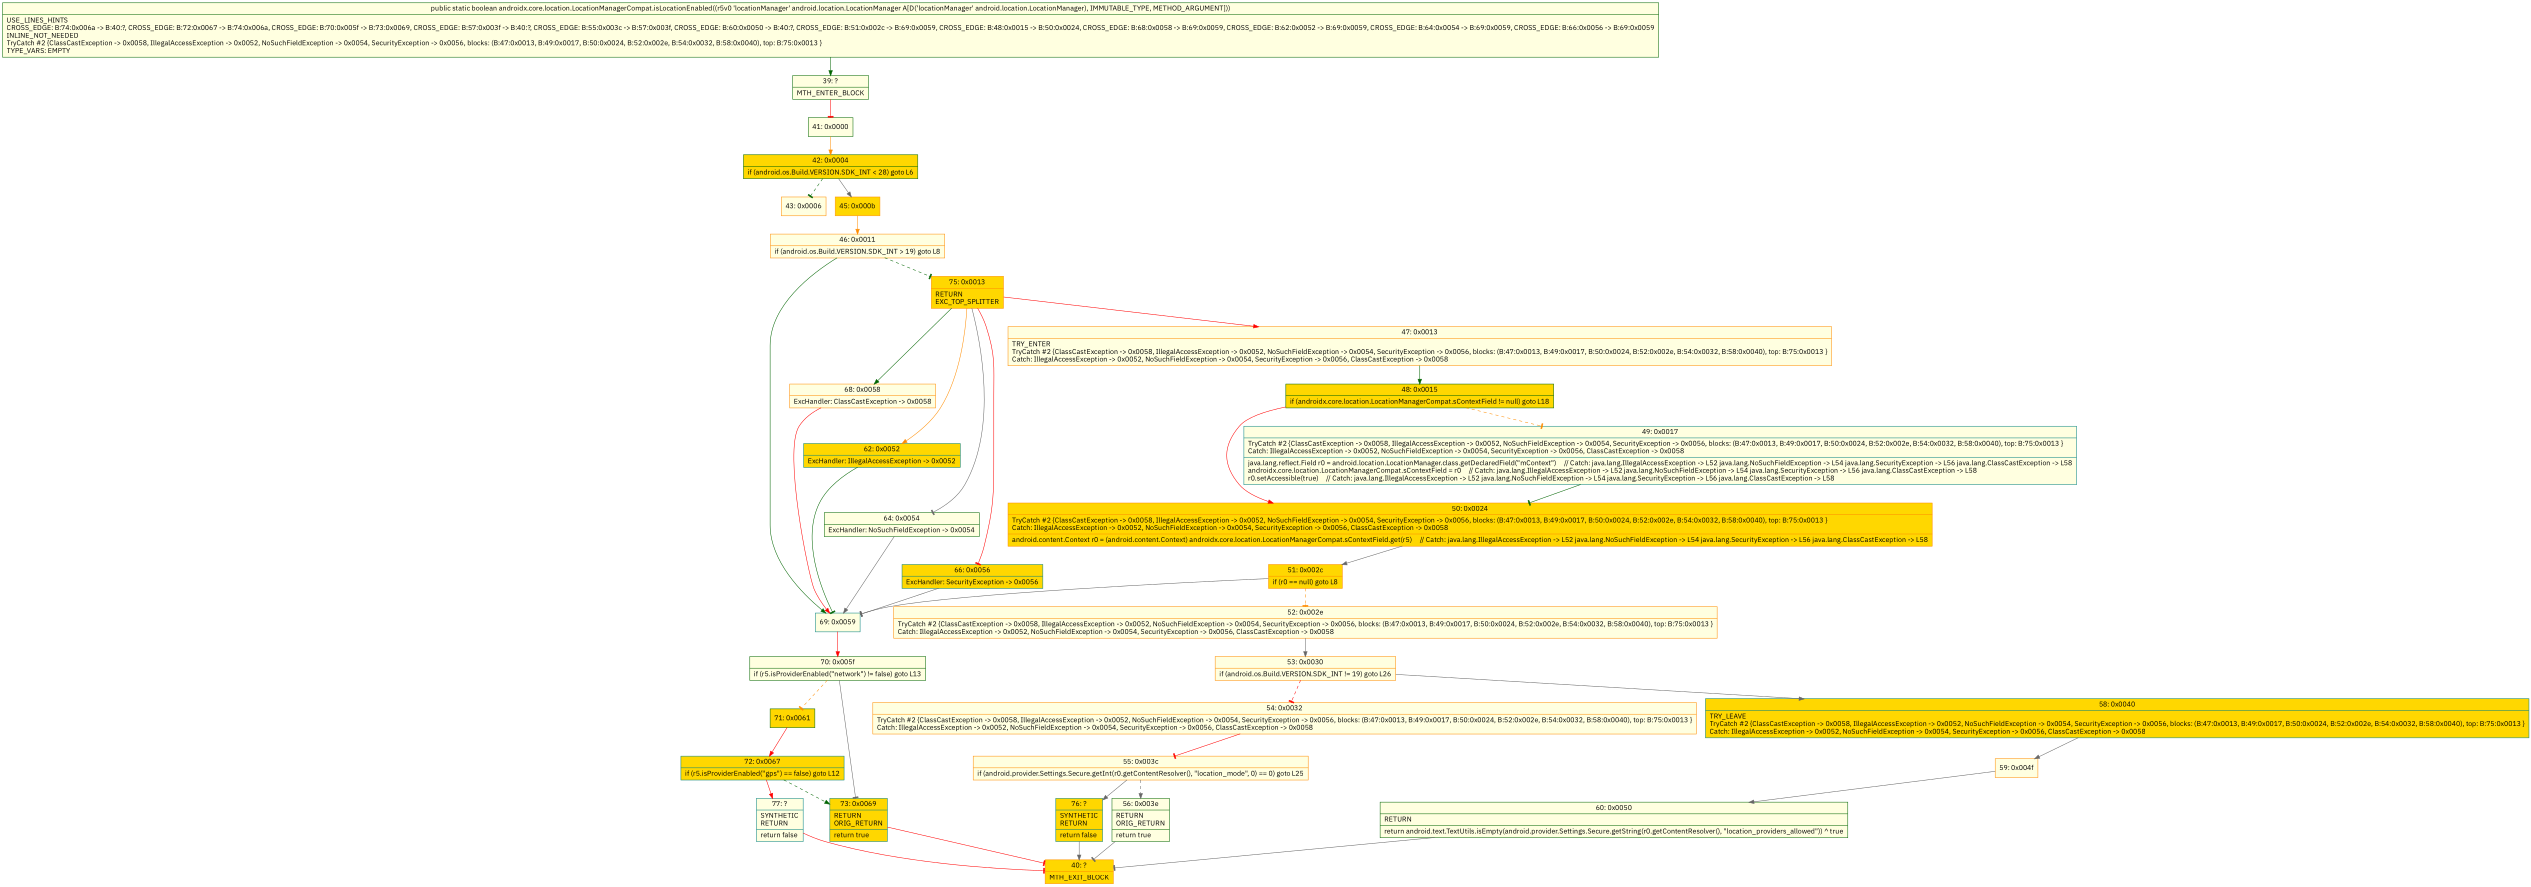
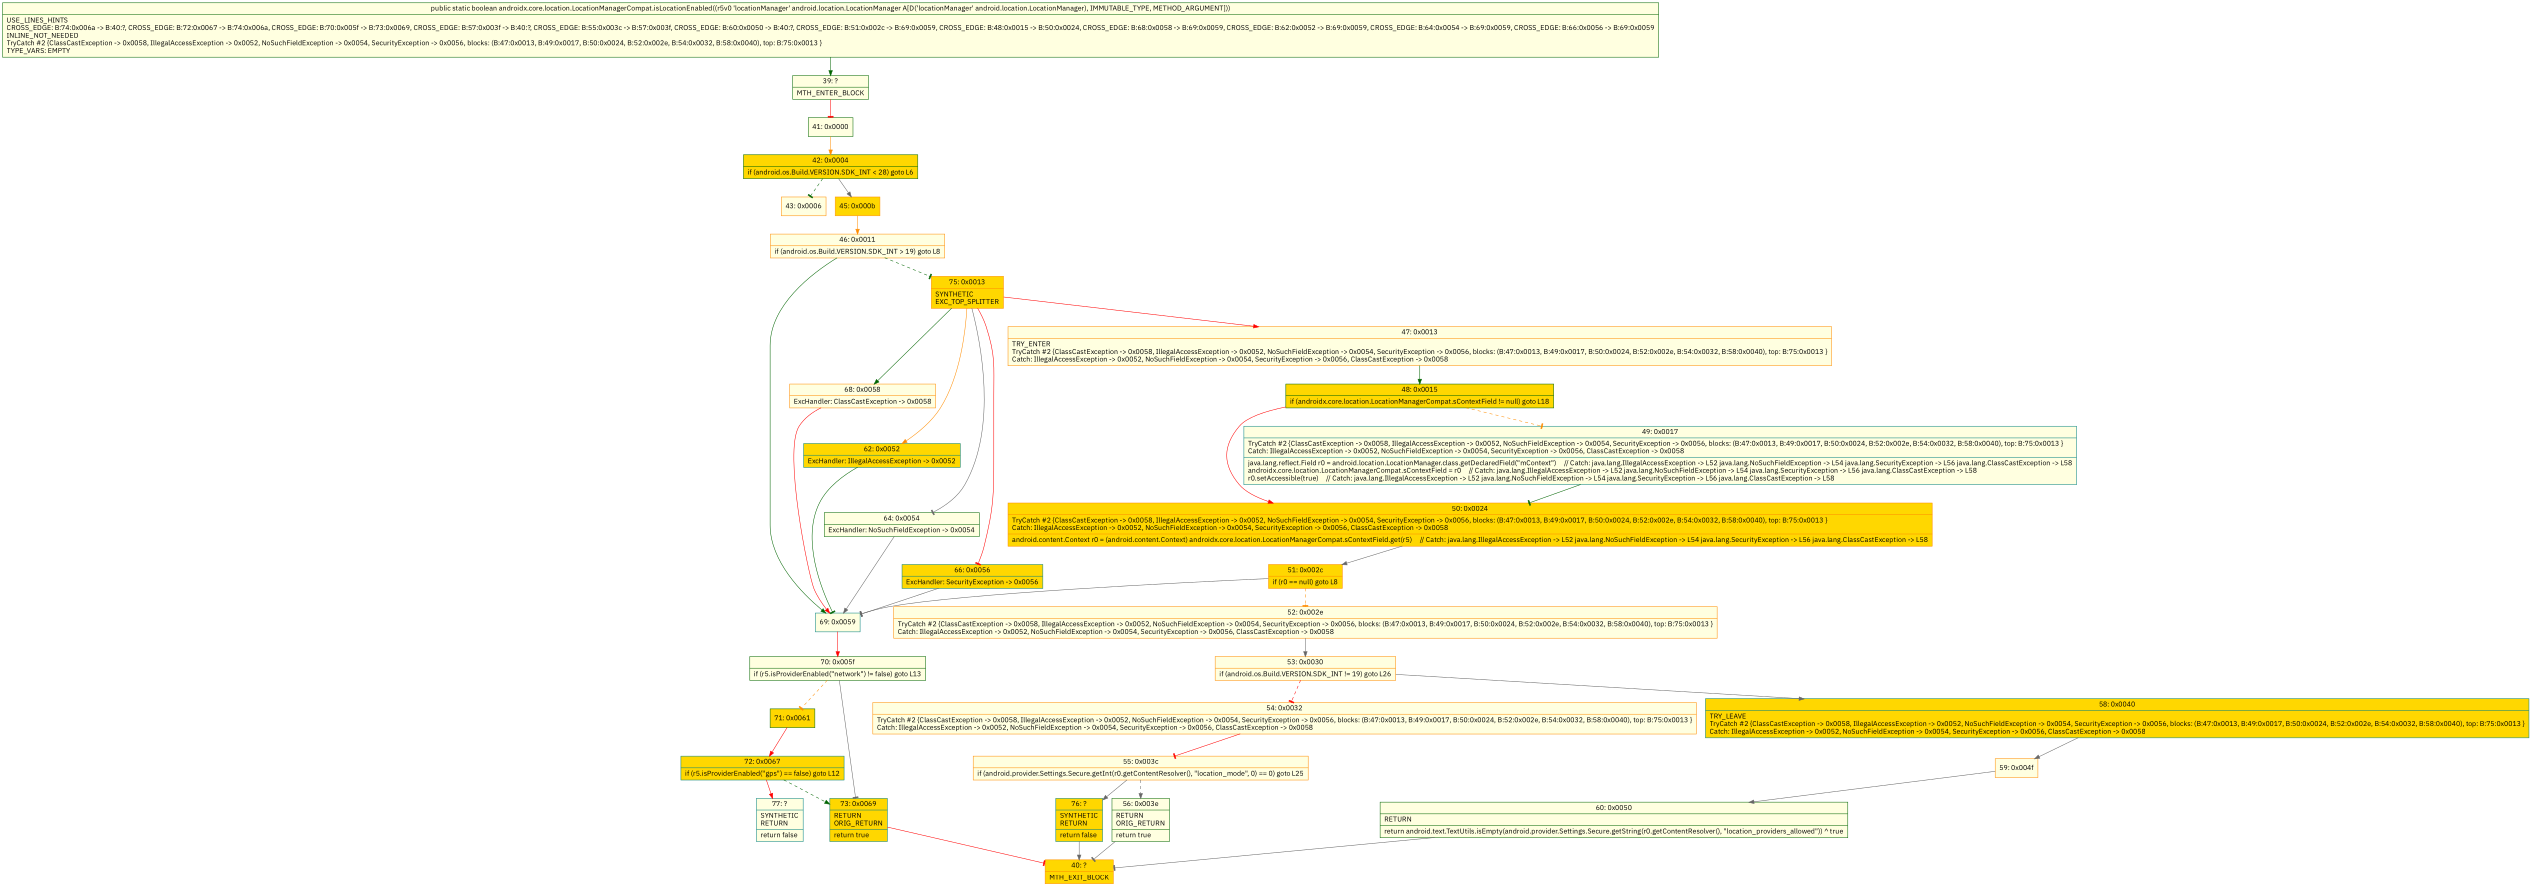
node "75: 0x0013": text "RETURN" -> "SYNTHETIC"
edge "77: ?" -> "40: ?": removed
